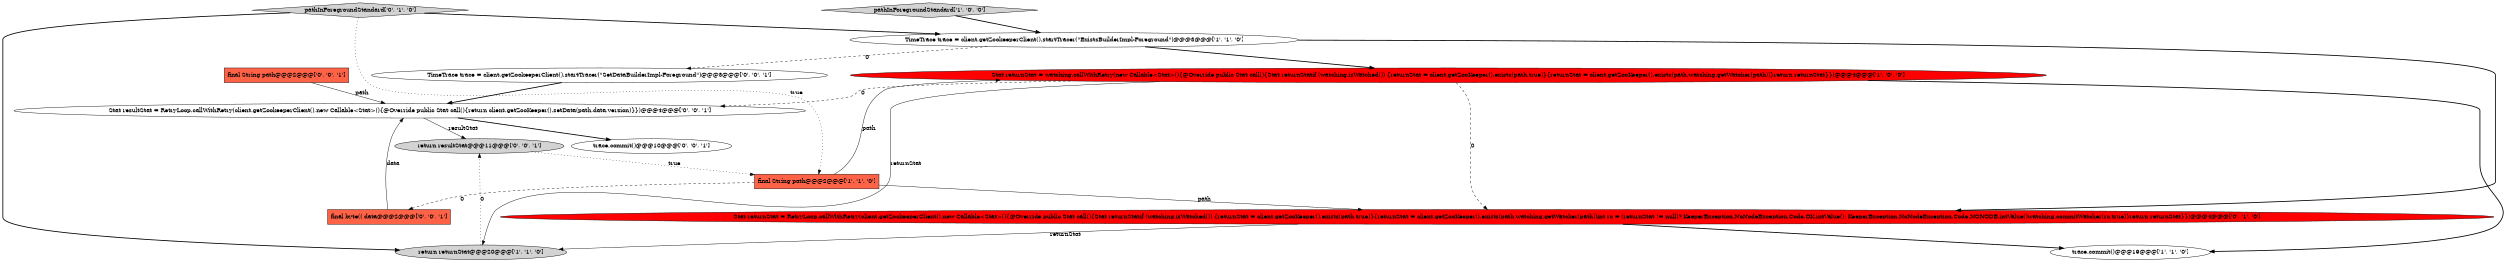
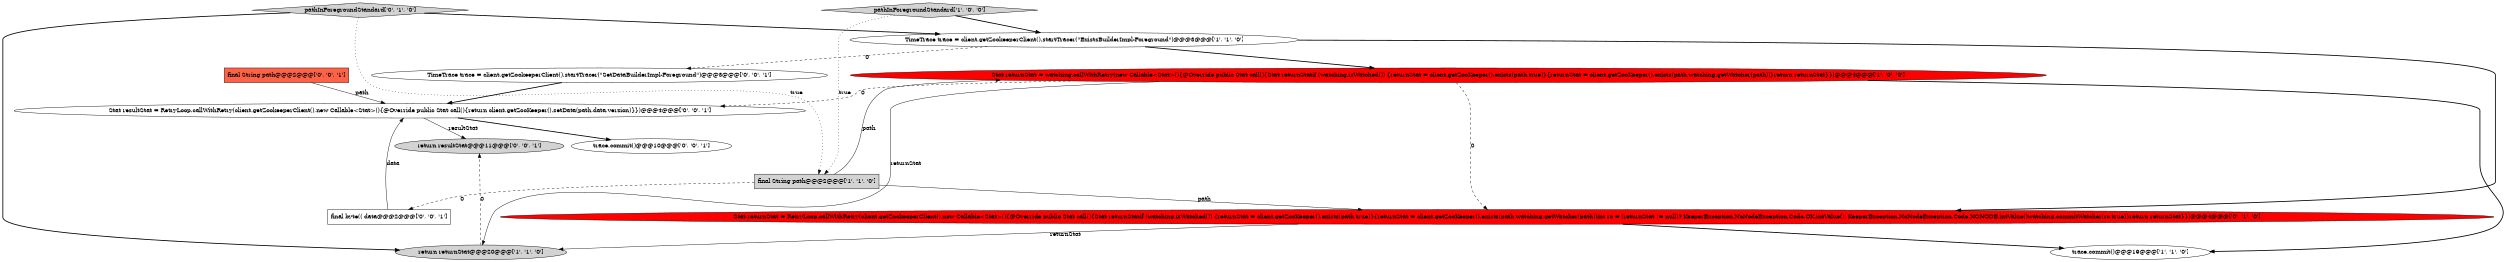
edge "return resultStat@@@11@@@['0', '0', '1']" -> "final String path@@@2@@@['1', '1', '0']": now "pathInForegroundStandard['1', '0', '0']" -> "final String path@@@2@@@['1', '1', '0']"
node "final String path@@@2@@@['1', '1', '0']": fillcolor tomato -> lightgray
edge "return returnStat@@@20@@@['1', '1', '0']" -> "return resultStat@@@11@@@['0', '0', '1']": style dotted -> dashed
node "final byte(( data@@@2@@@['0', '0', '1']": fillcolor tomato -> white
